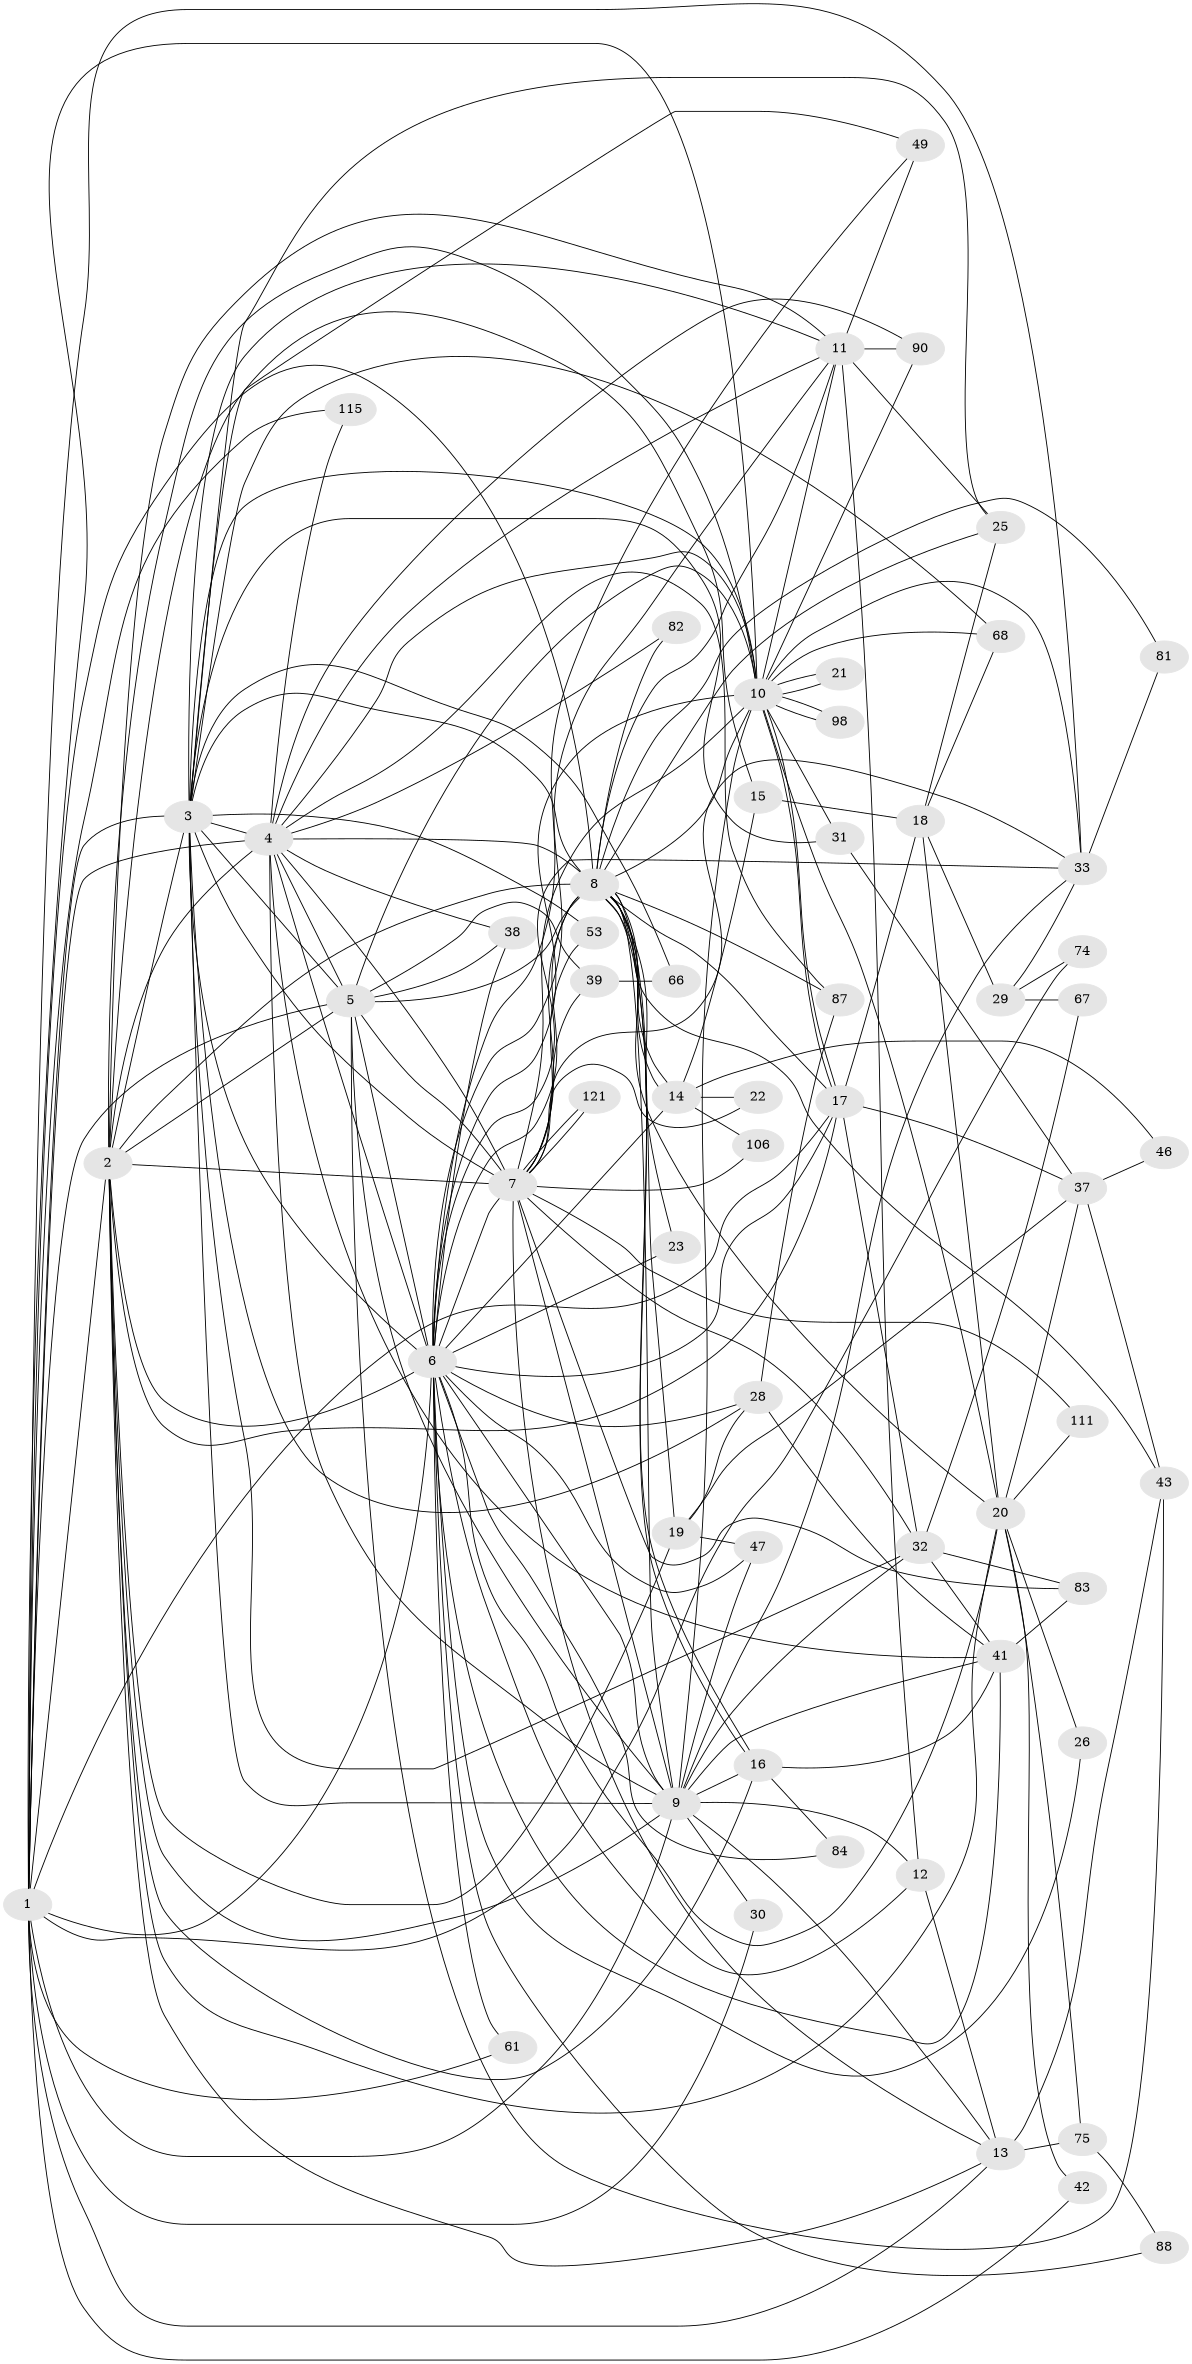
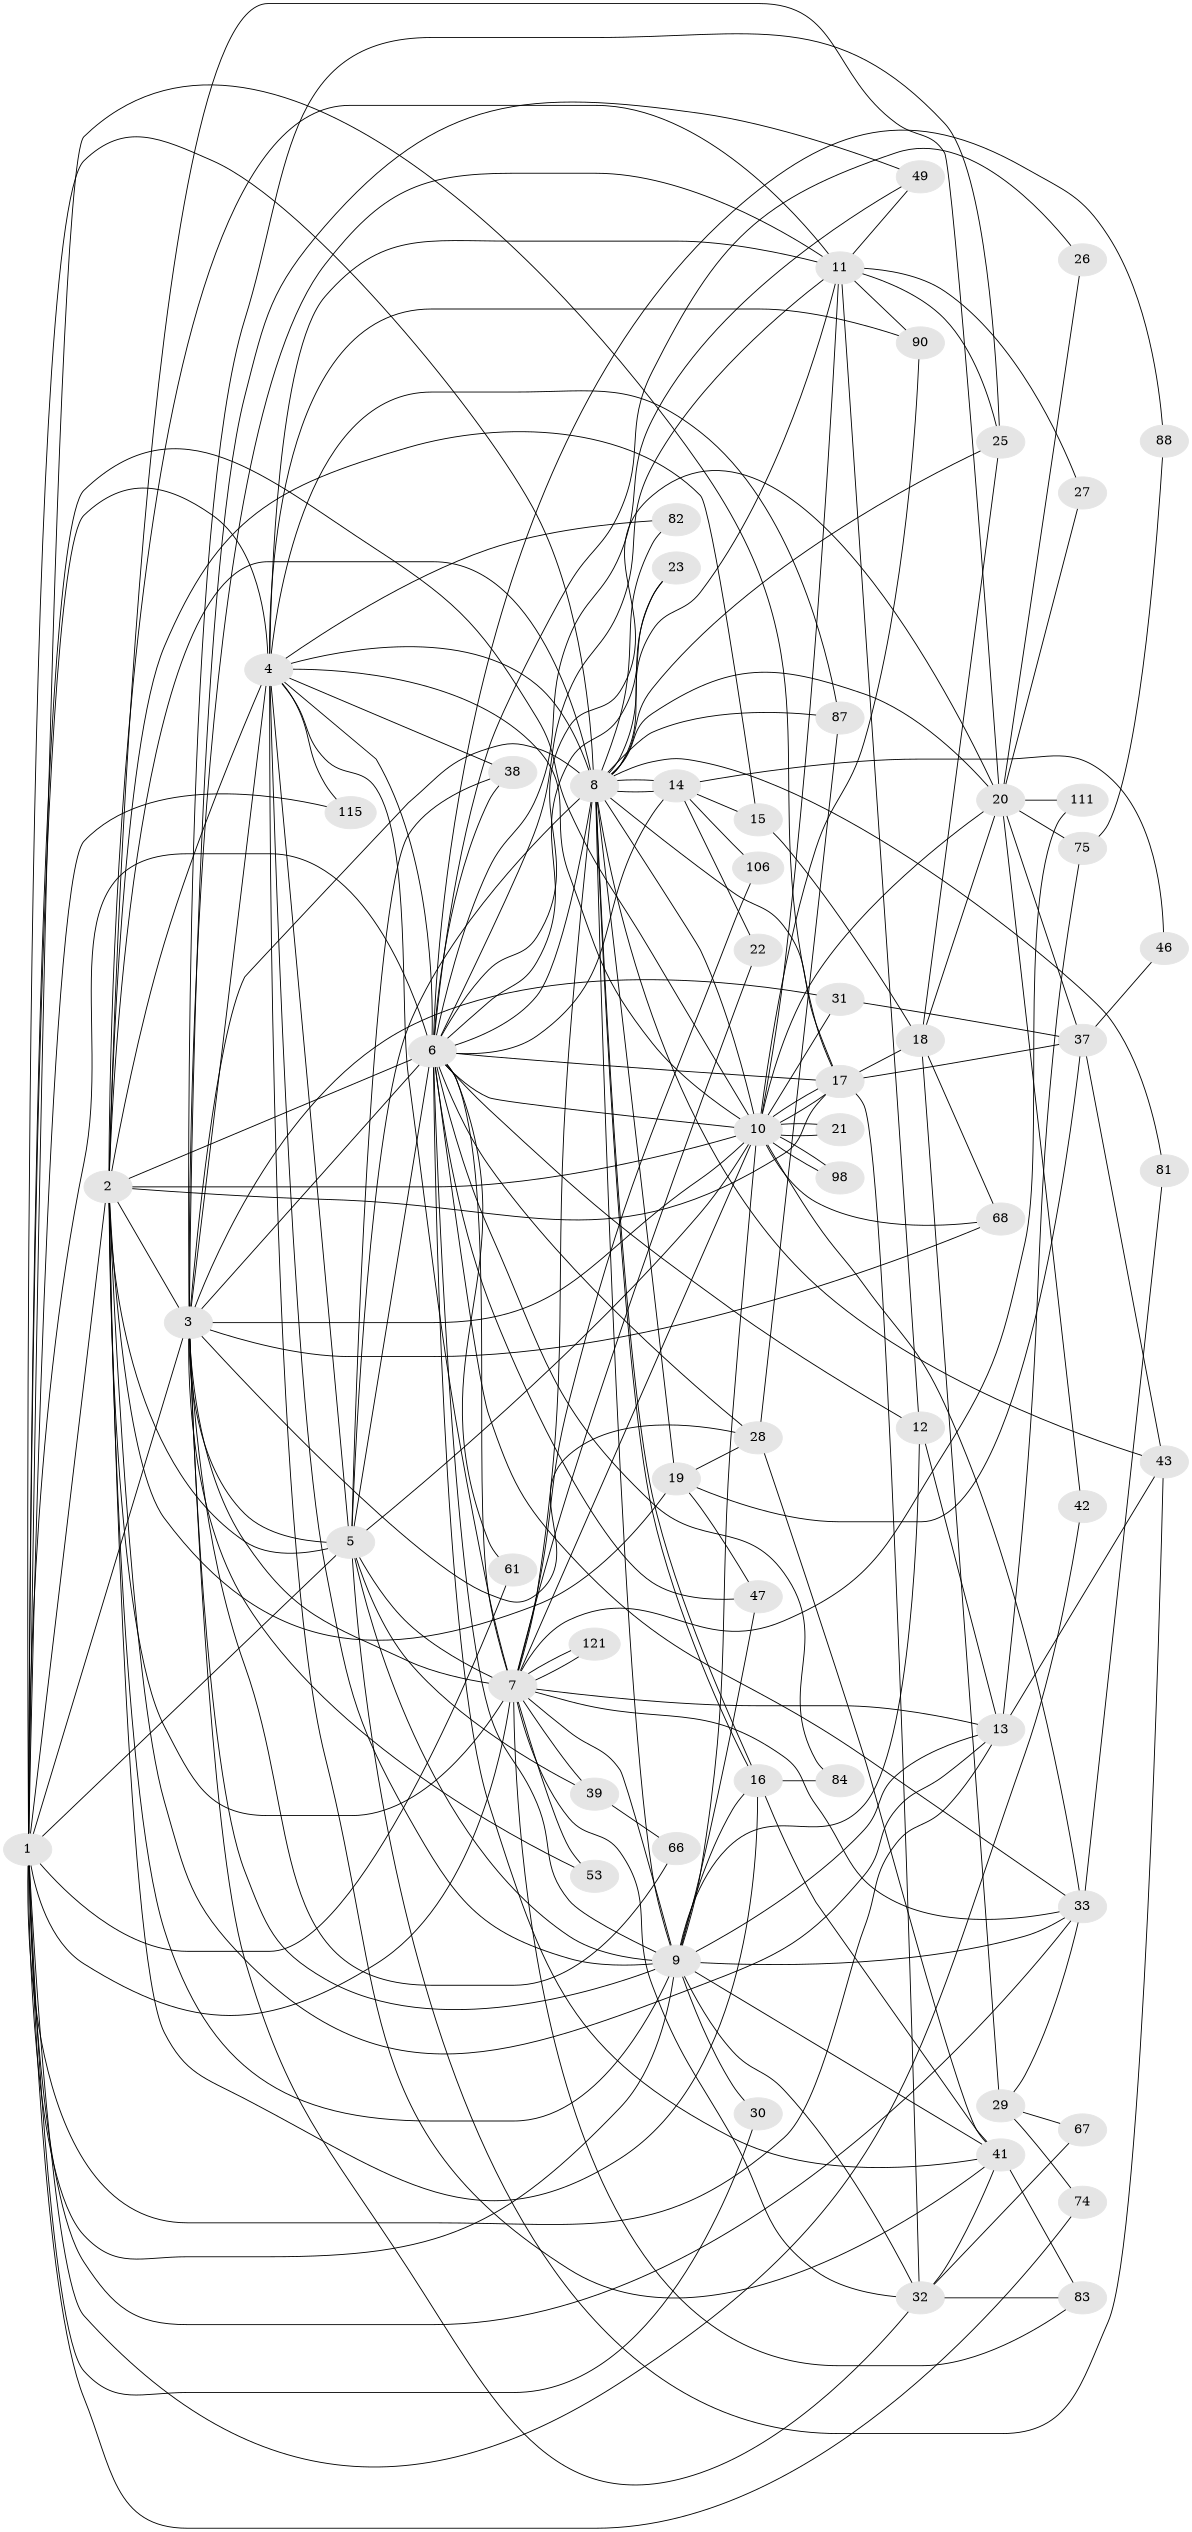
node "27": added
edge "7" -- "1": added
